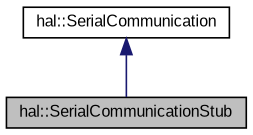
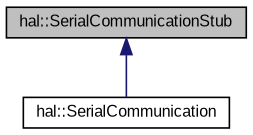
edge "hal::SerialCommunicationStub" -> "hal::SerialCommunication": reversed
